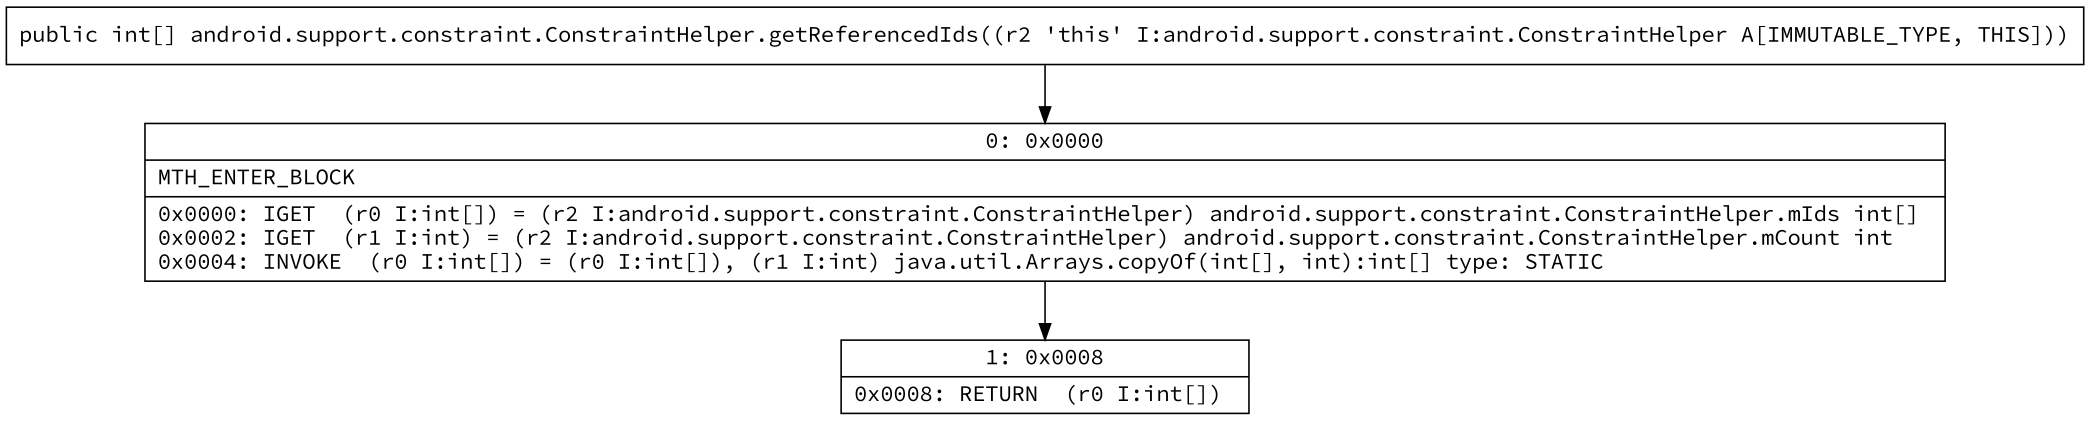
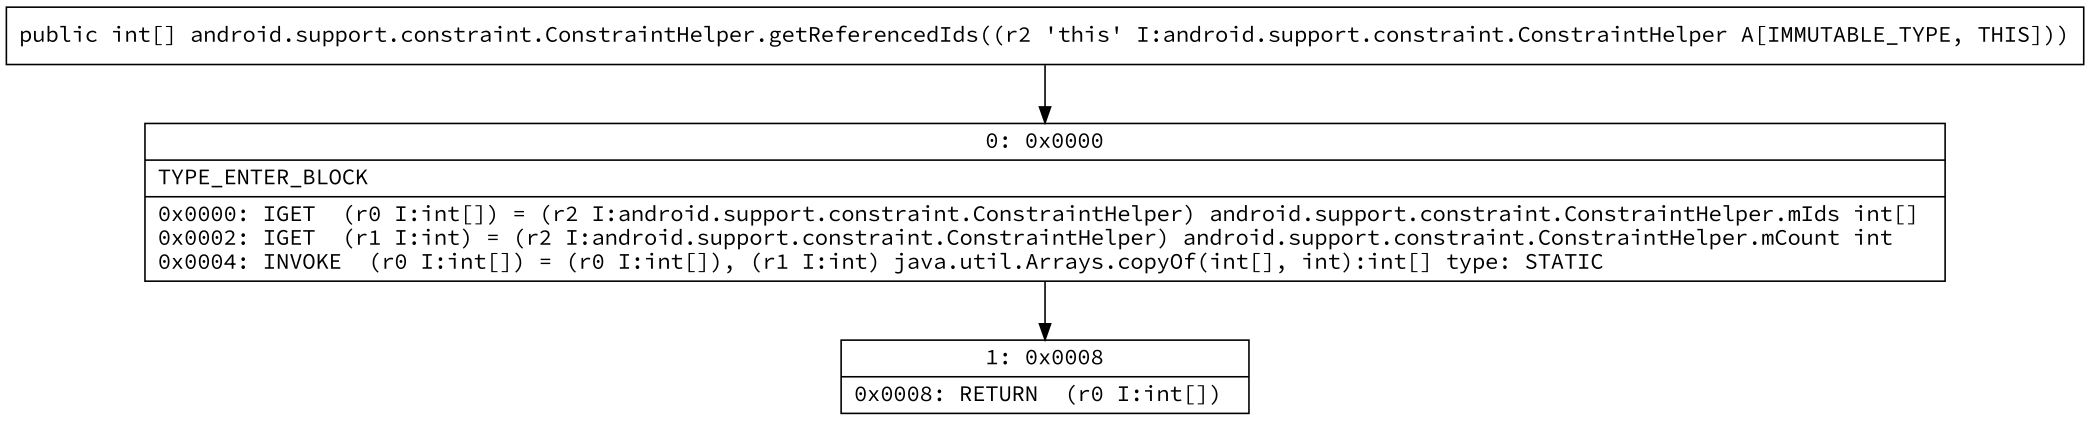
node "0: 0x0000": text "MTH_ENTER_BLOCK" -> "TYPE_ENTER_BLOCK"
